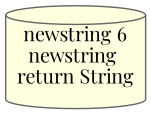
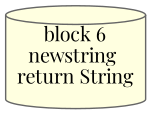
node "newstring 6 newstring return String": label "newstring 6 newstring return String" -> "block 6 newstring return String"
